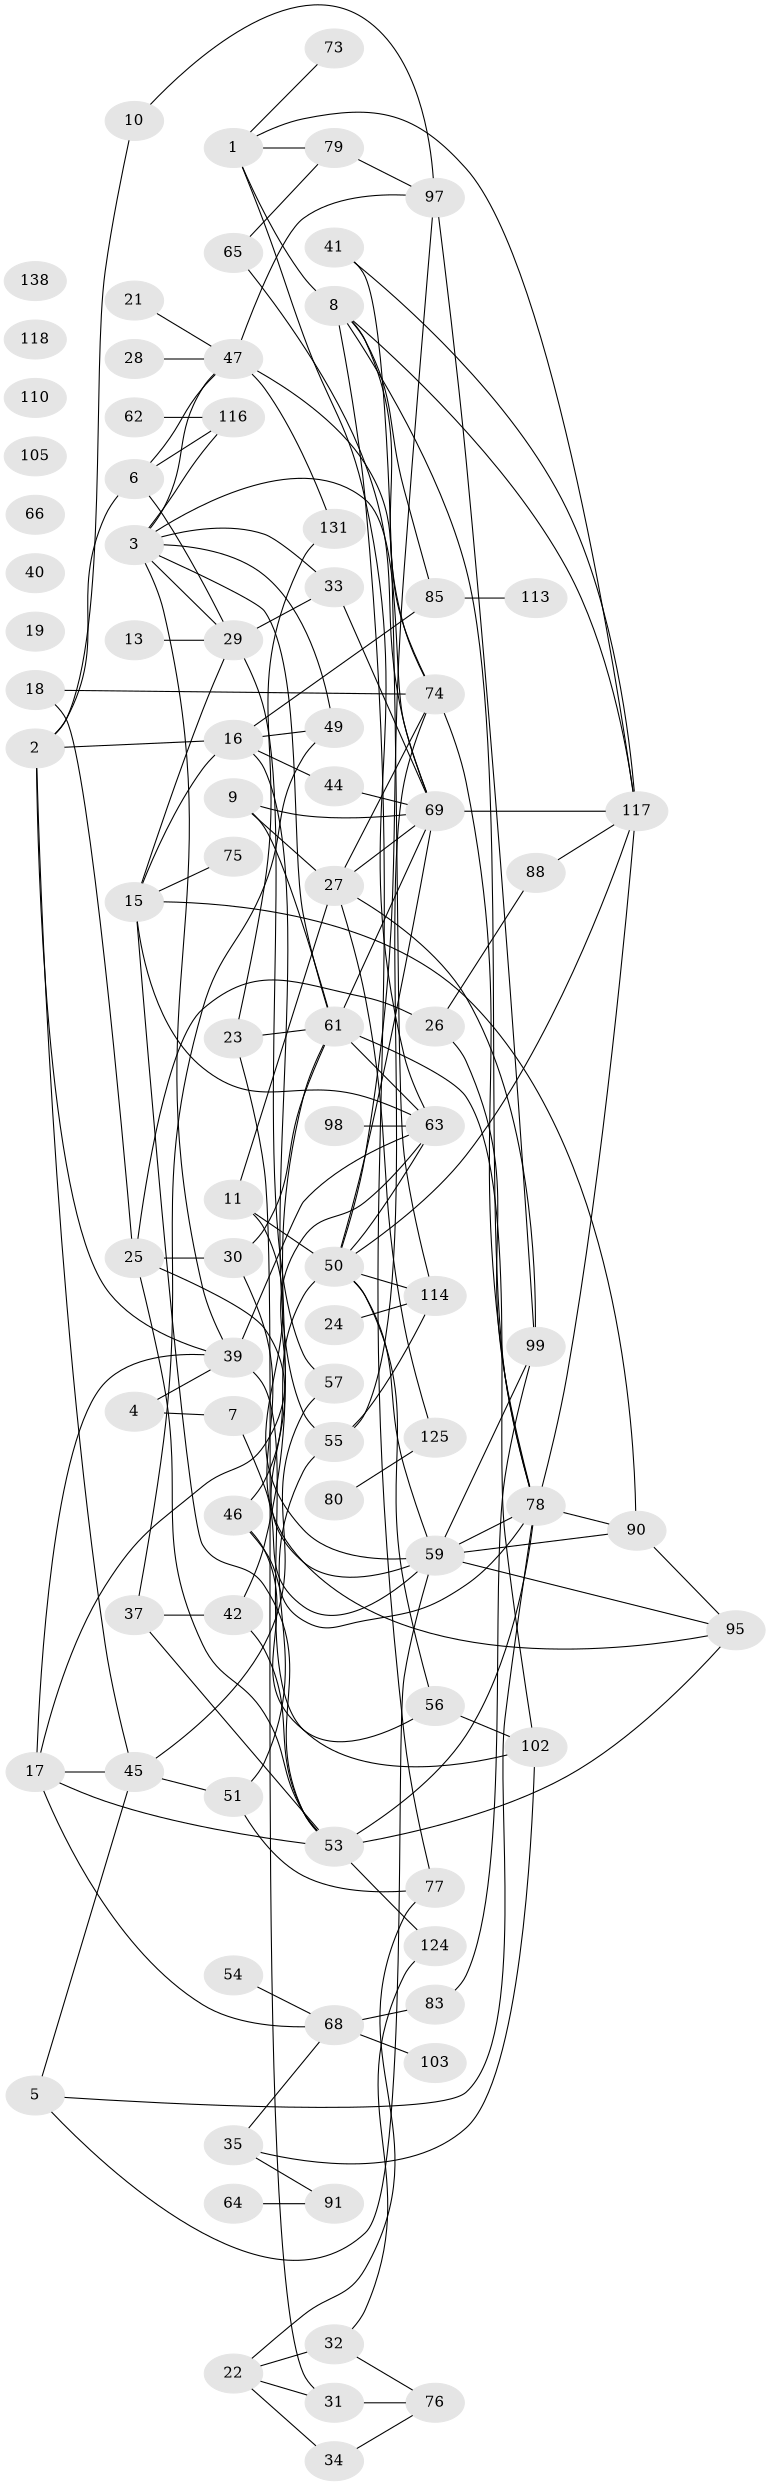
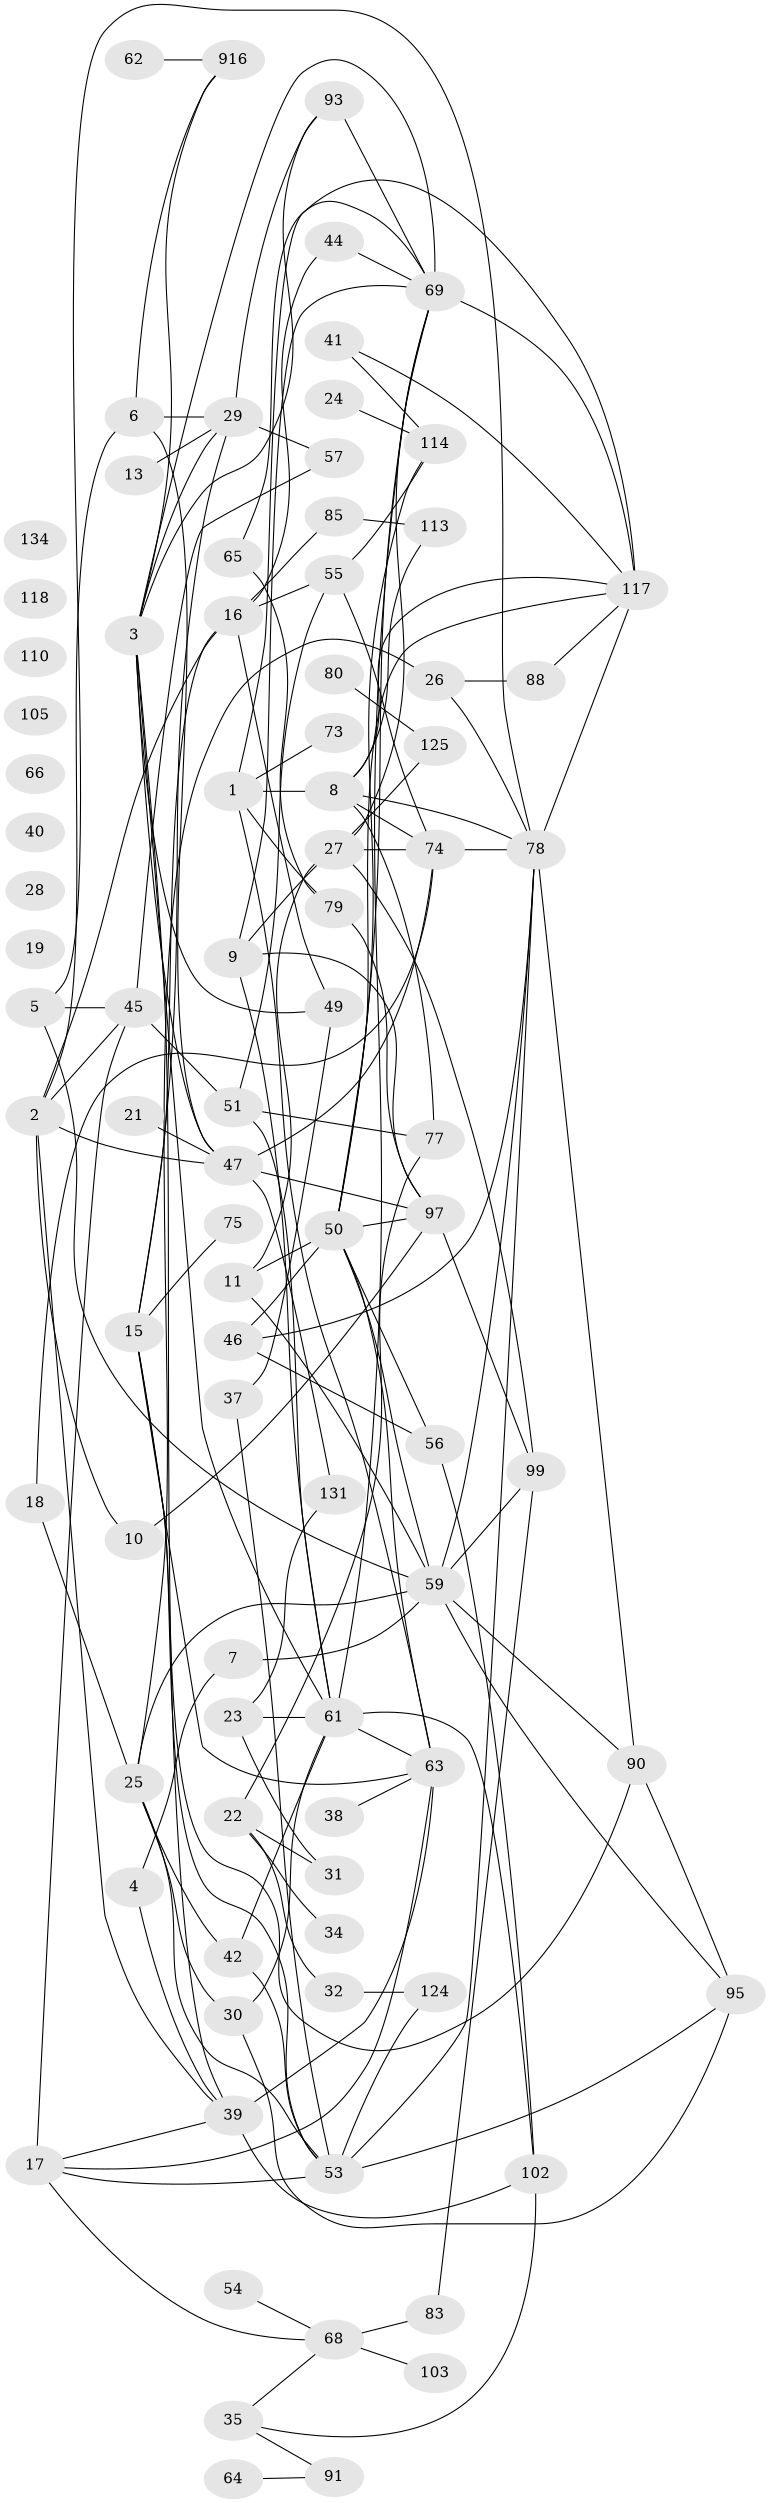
node "138": label "138" -> "134"
edge "28" -- "47": now "2" -- "47"
node "116": label "116" -> "916"
edge "8" -- "85": now "8" -- "113"
node "33": label "33" -> "93"
edge "9" -- "97": added
node "98": label "98" -> "38"
edge "51" -- "61": added
edge "37" -- "42": now "25" -- "42"
node "76": removed
